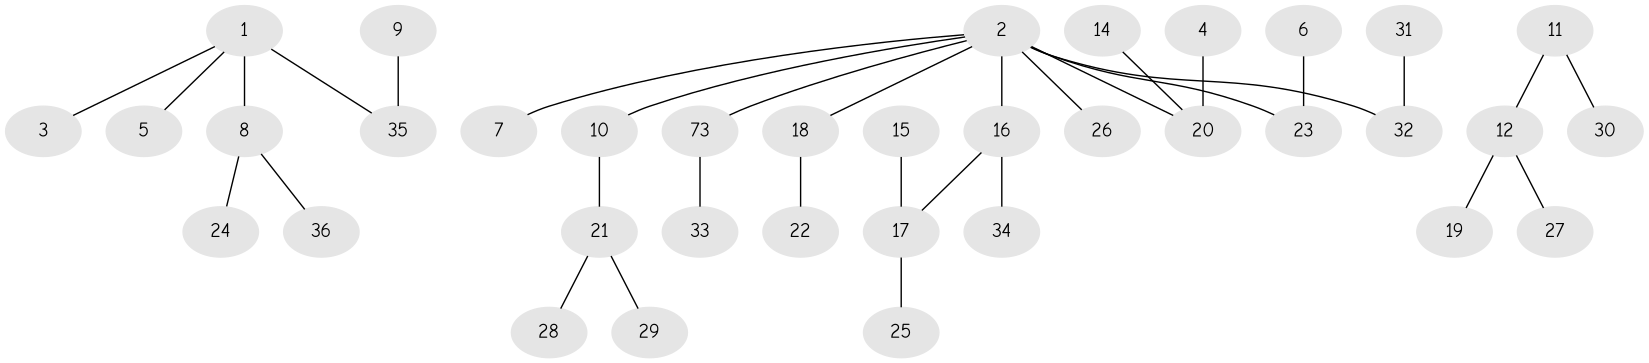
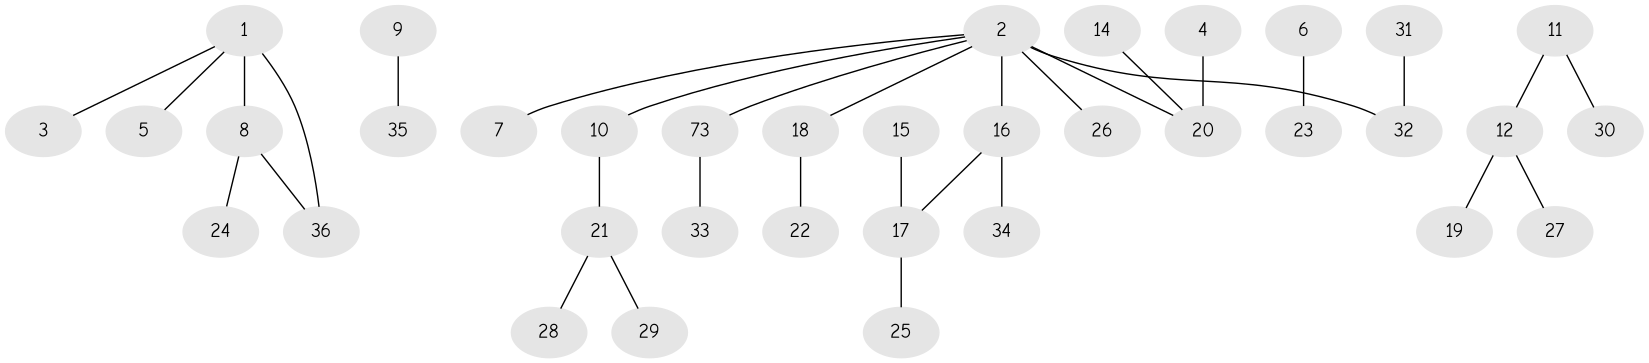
edge "1" -- "35": now "1" -- "36"
edge "2" -- "23": removed
